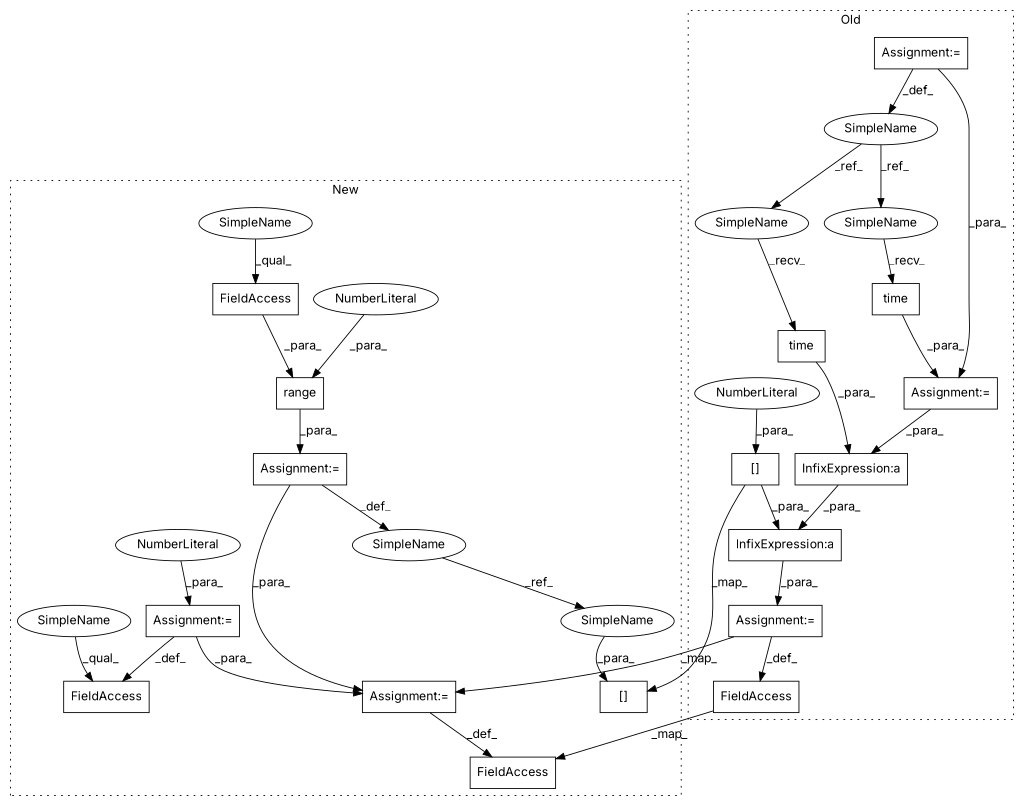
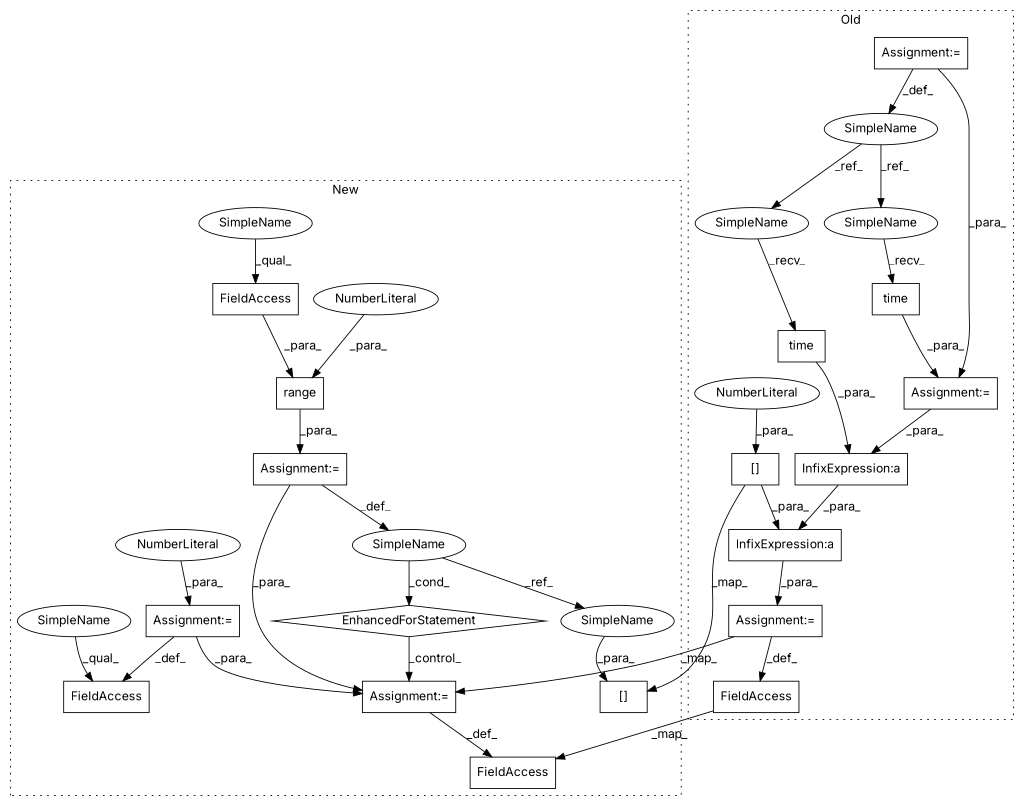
node "EnhancedForStatement": added
